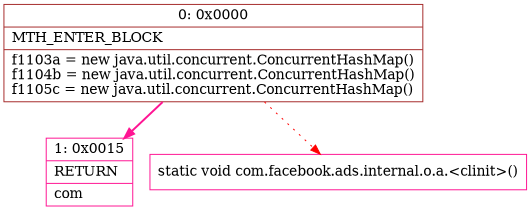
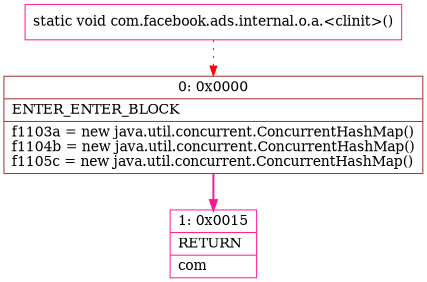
node "0: 0x0000": text "MTH_ENTER_BLOCK" -> "ENTER_ENTER_BLOCK"
edge "0: 0x0000" -> "static void com.facebook.ads.internal.o.a.<clinit>()": reversed
